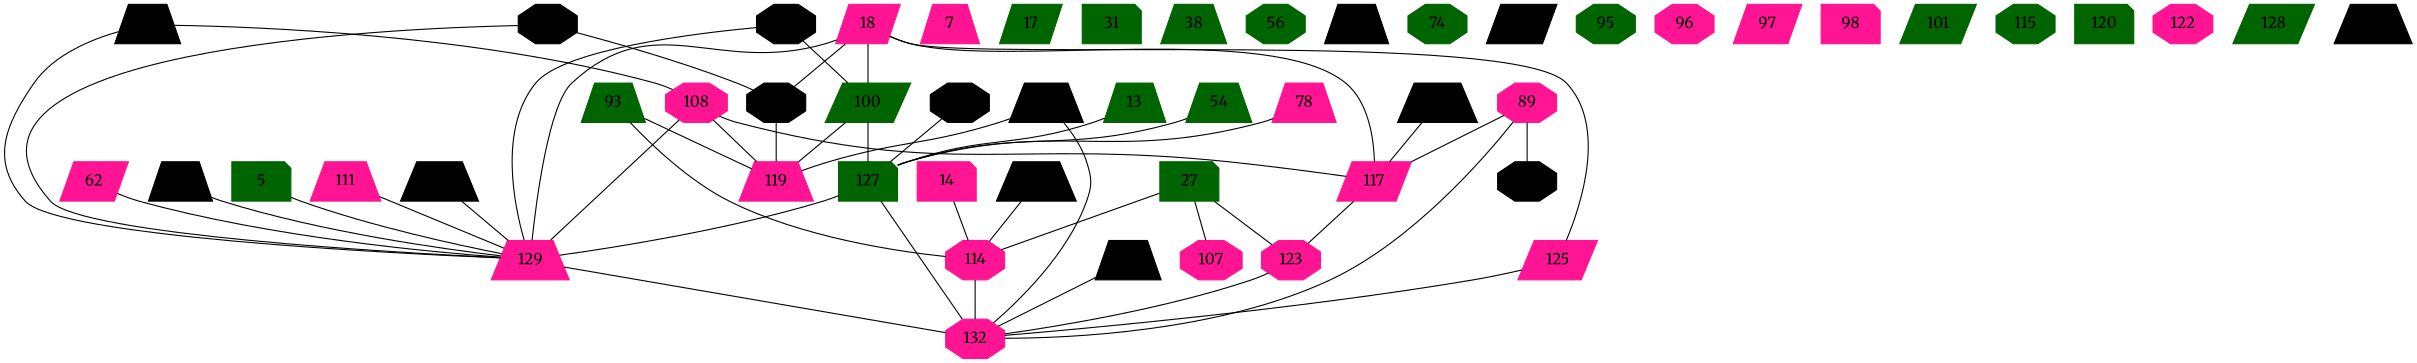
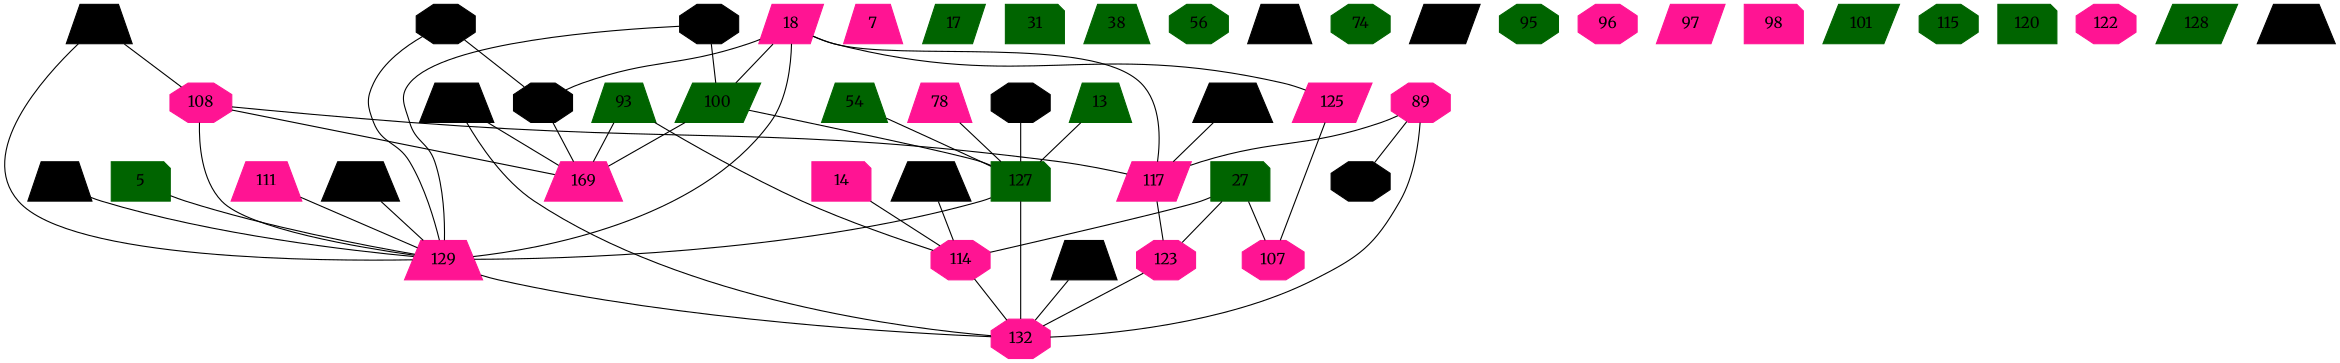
node "62": removed
node "119": label "119" -> "169"
edge "125" -- "132": now "125" -- "107"
